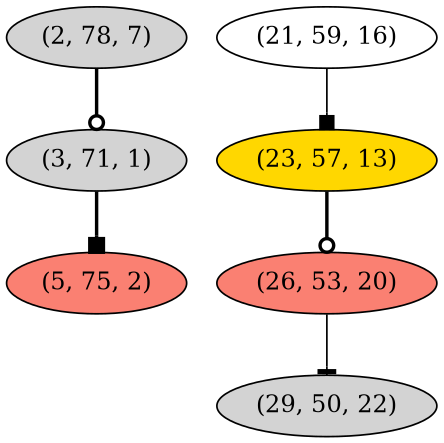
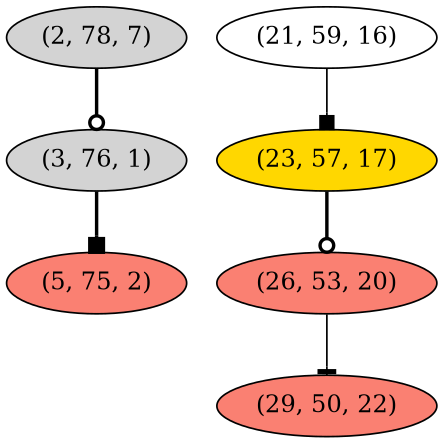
node "(3, 71, 1)": label "(3, 71, 1)" -> "(3, 76, 1)"
node "(23, 57, 13)": label "(23, 57, 13)" -> "(23, 57, 17)"
node "(29, 50, 22)": fillcolor lightgrey -> salmon
